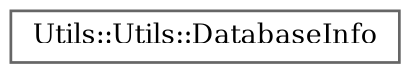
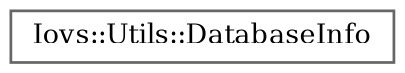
node "Utils::Utils::DatabaseInfo": label "Utils::Utils::DatabaseInfo" -> "Iovs::Utils::DatabaseInfo"
